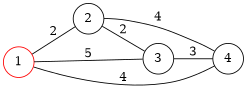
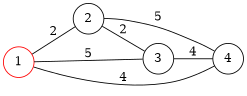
edge "2" -- "4": label "4" -> "5"
edge "3" -- "4": label "3" -> "4"
